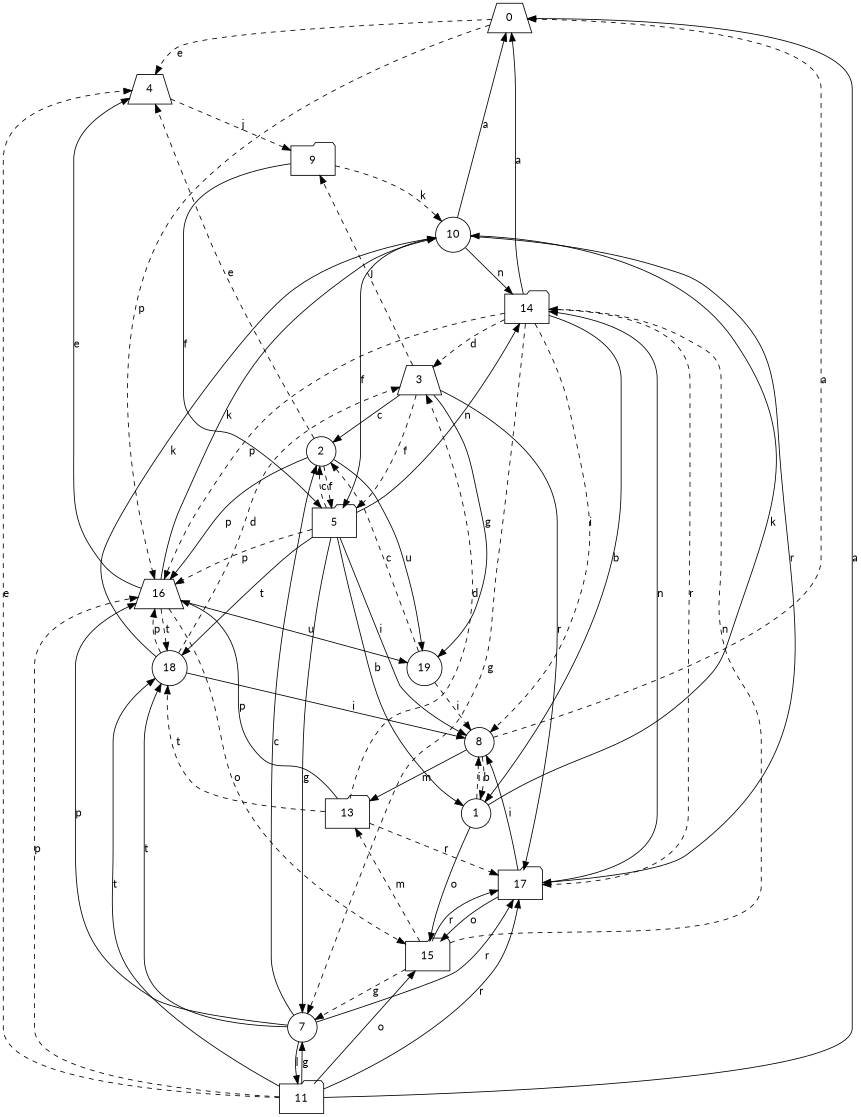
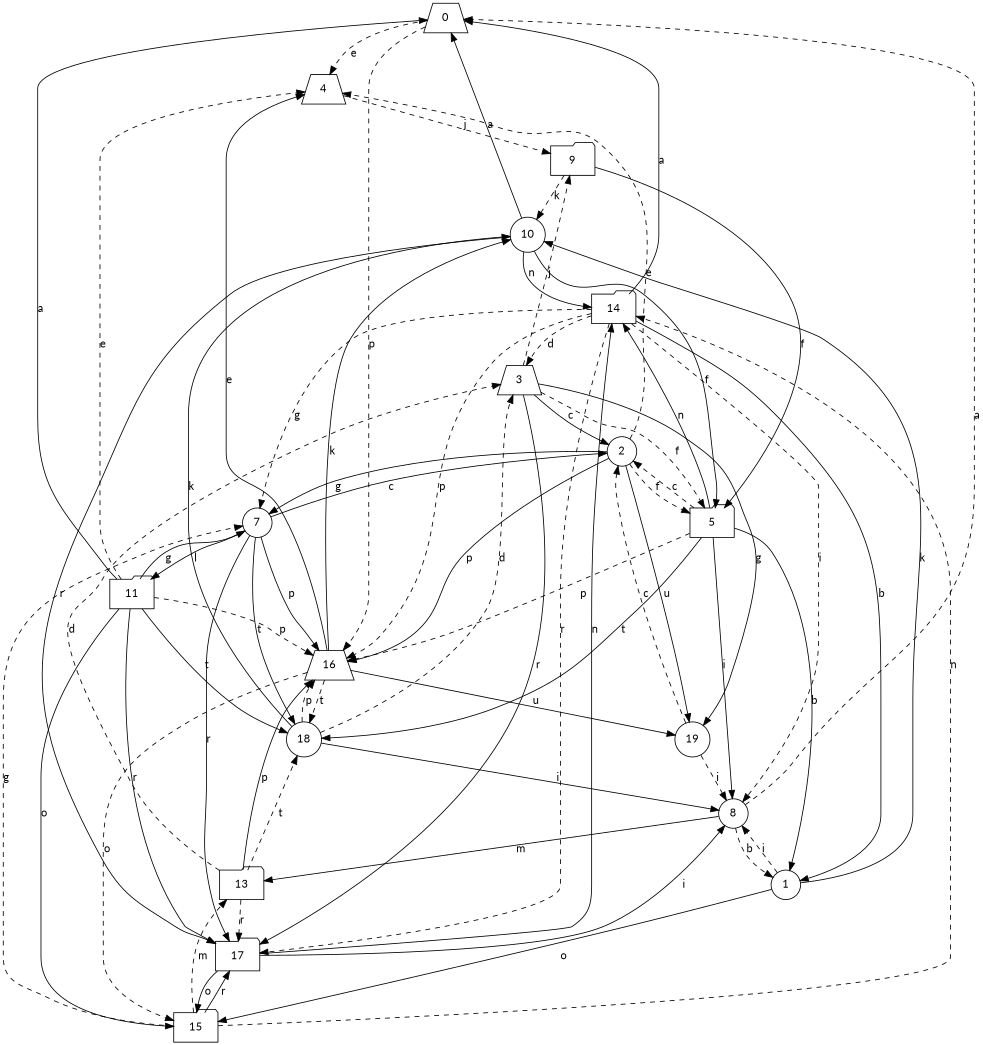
edge "5" -> "7": now "2" -> "7"
